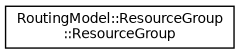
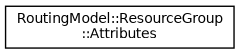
node "RoutingModel::ResourceGroup ::ResourceGroup": label "RoutingModel::ResourceGroup ::ResourceGroup" -> "RoutingModel::ResourceGroup ::Attributes"
